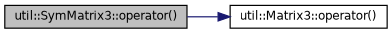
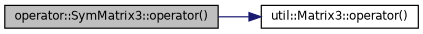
node "util::SymMatrix3::operator()": label "util::SymMatrix3::operator()" -> "operator::SymMatrix3::operator()"
